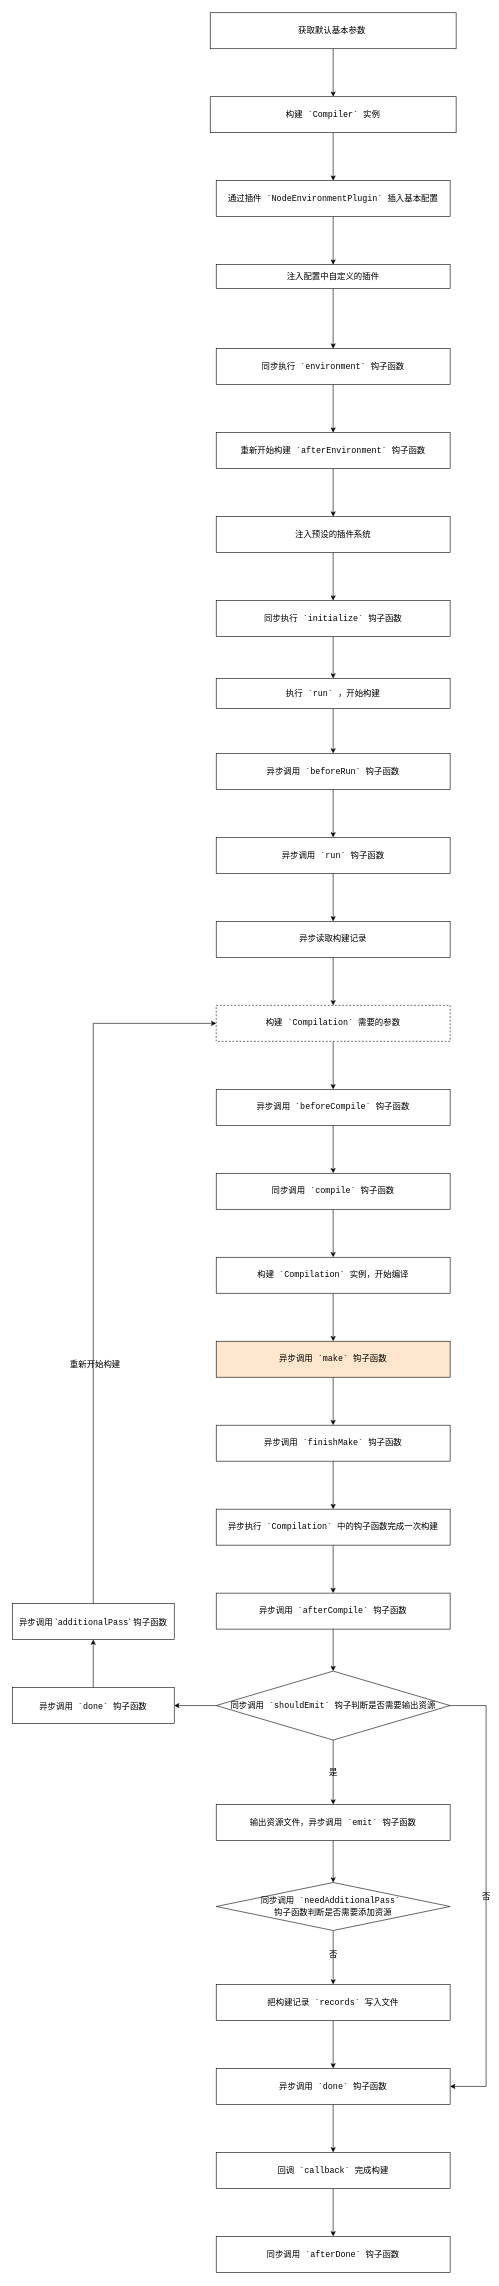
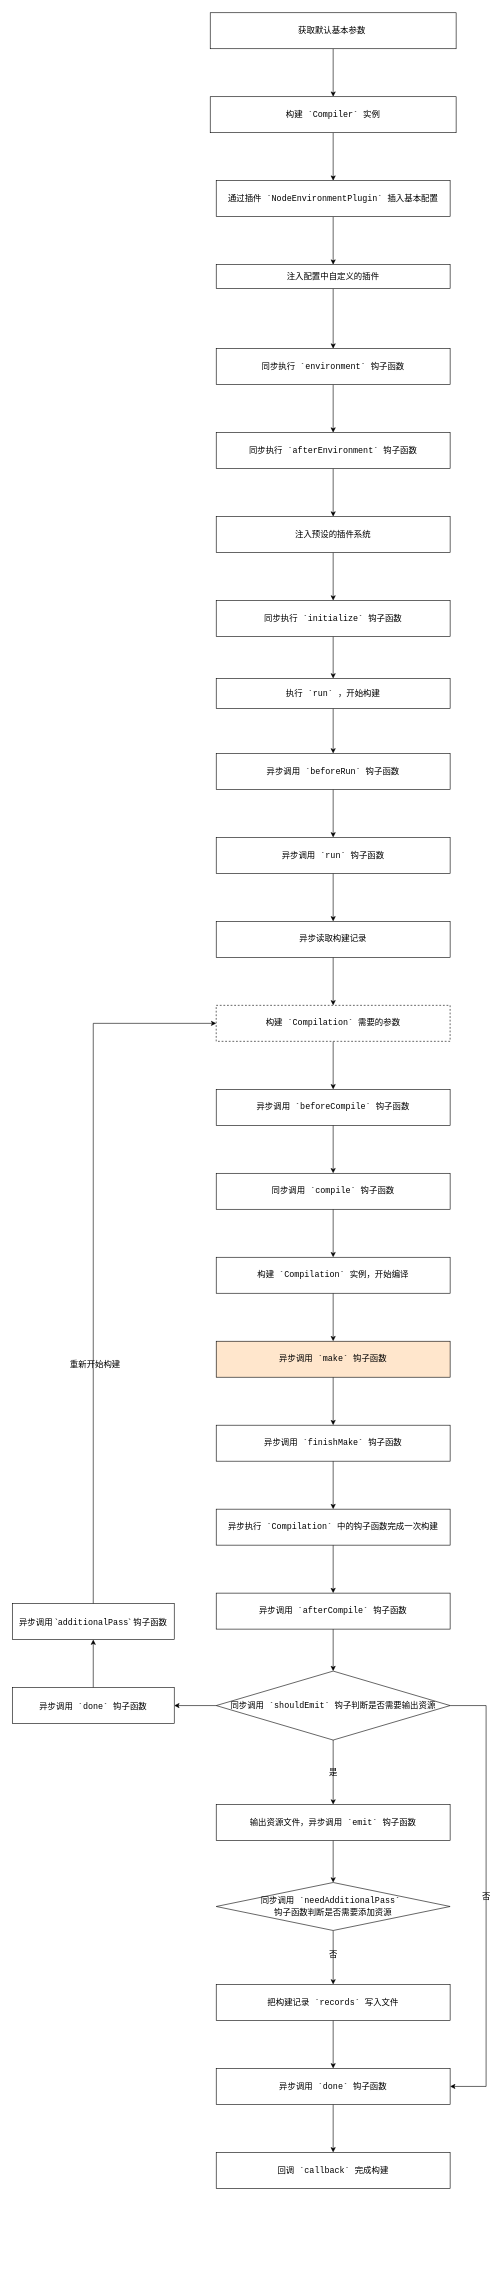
node "重新开始构建 `afterEnvironment` 钩子函数": label "重新开始构建 `afterEnvironment` 钩子函数" -> "同步执行 `afterEnvironment` 钩子函数"
edge "回调 `callback` 完成构建" -> "同步调用 `afterDone` 钩子函数": removed
node "同步调用 `afterDone` 钩子函数": removed
